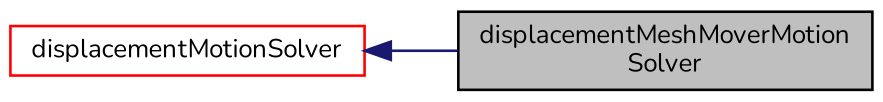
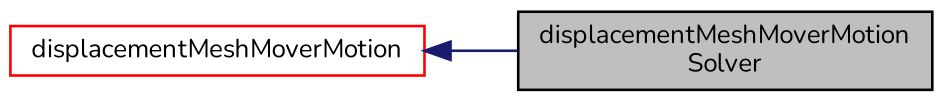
node "displacementMotionSolver": label "displacementMotionSolver" -> "displacementMeshMoverMotion"
